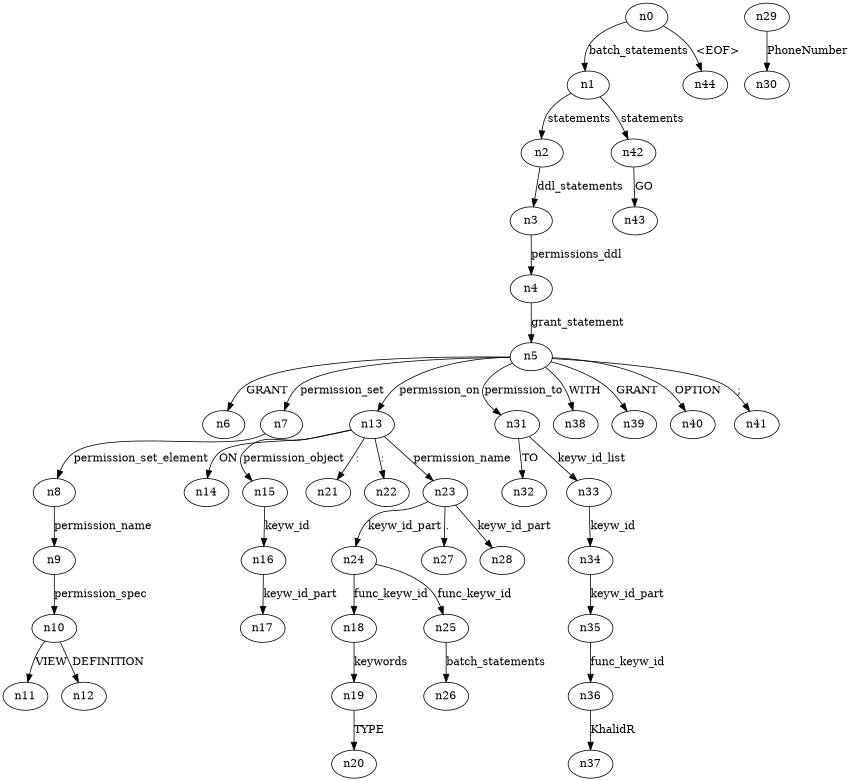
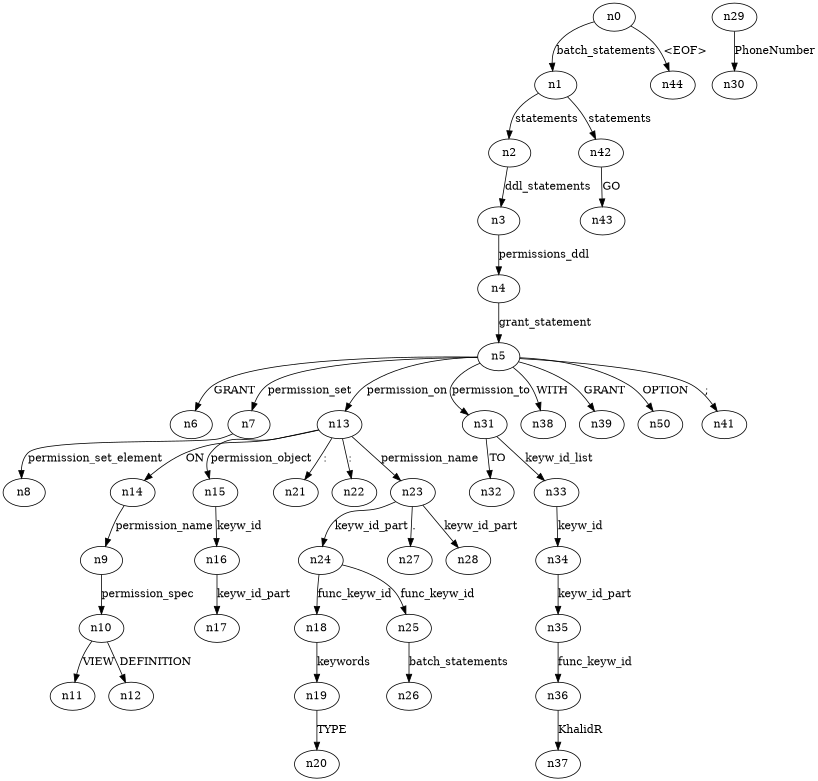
node "n40": label "n40" -> "n50"
edge "n8" -> "n9": now "n14" -> "n9"
